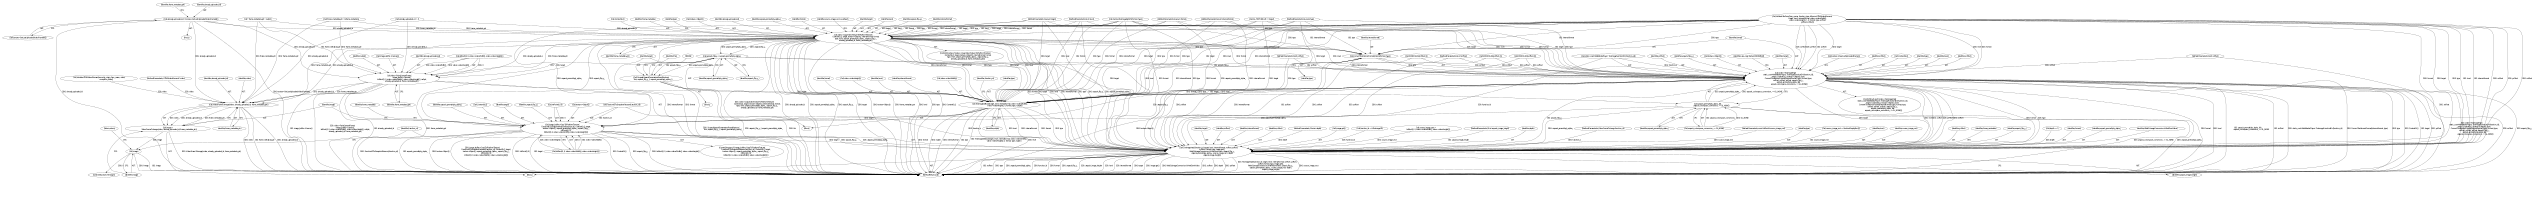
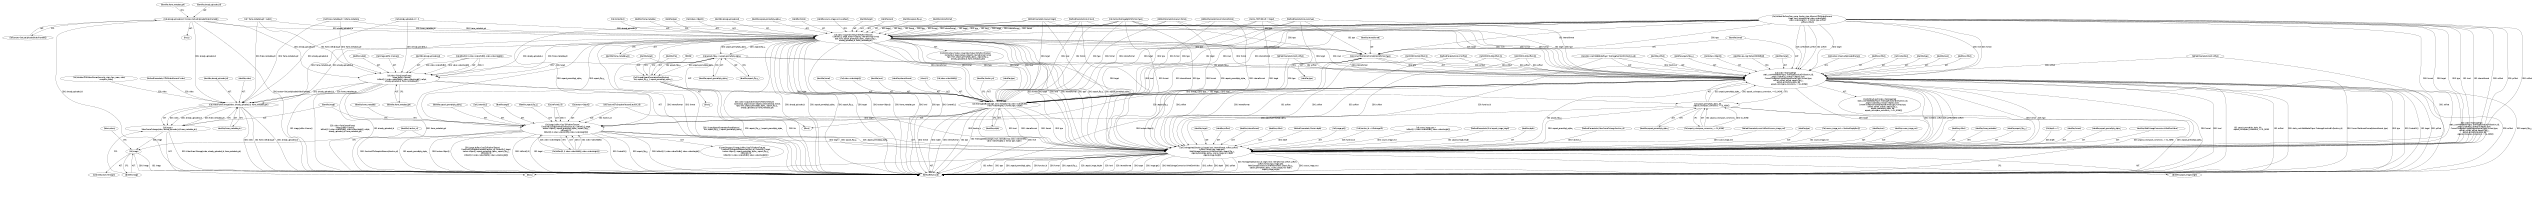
edge "(MethodParameterIn,GLint internalformat)" -> "(Call,ConvertTexInternalFormat(internalformat, type))": removed, label "DDG: internalformat"
node "(Literal,0)": added
edge "(Call,!image)" -> "(ControlStructure,if (!image))": label "DDG: 0" -> "AST: "
